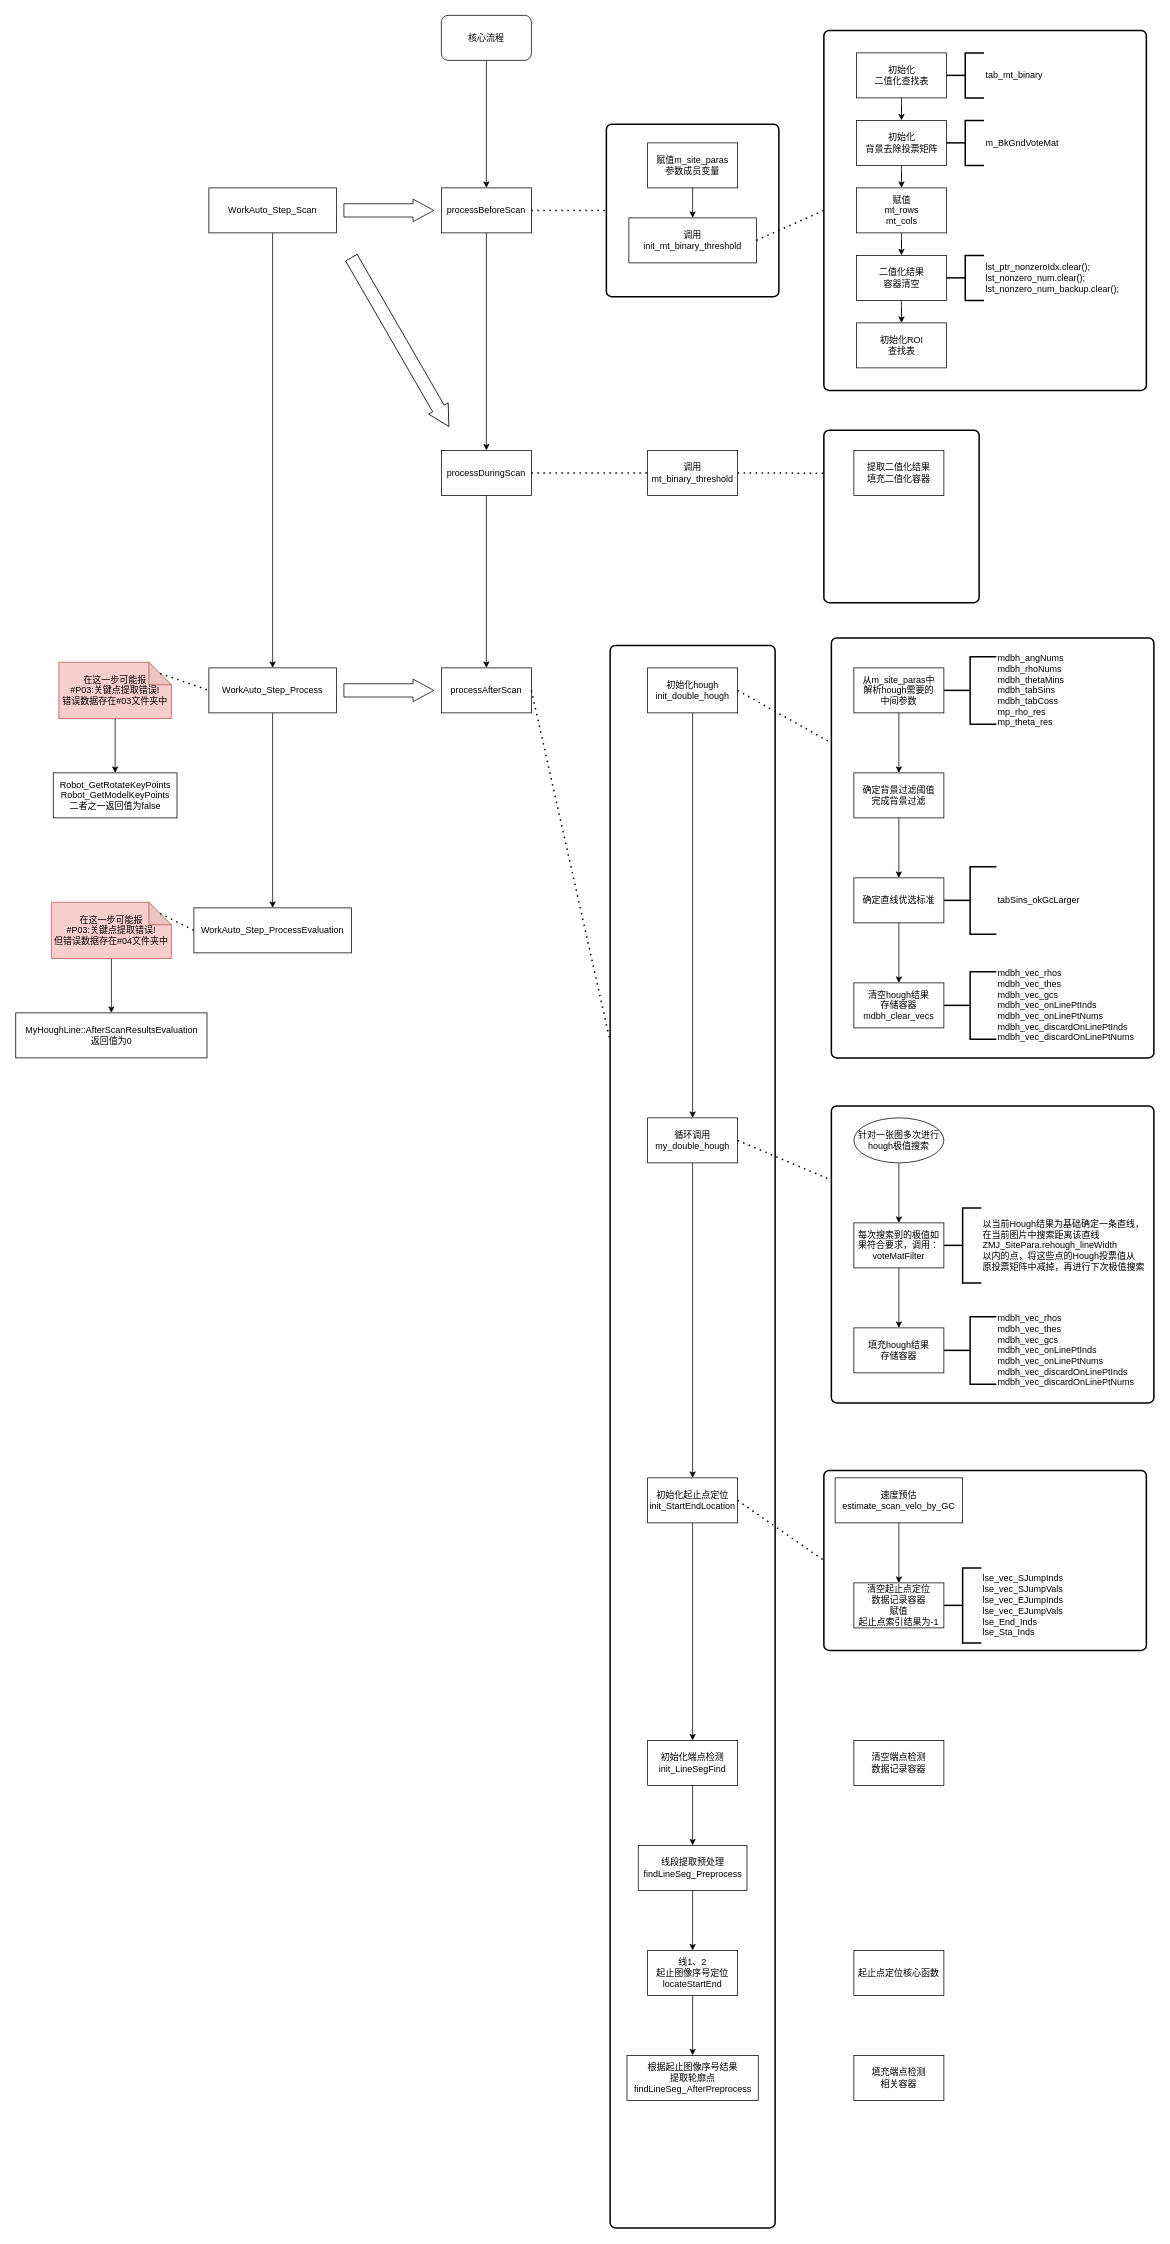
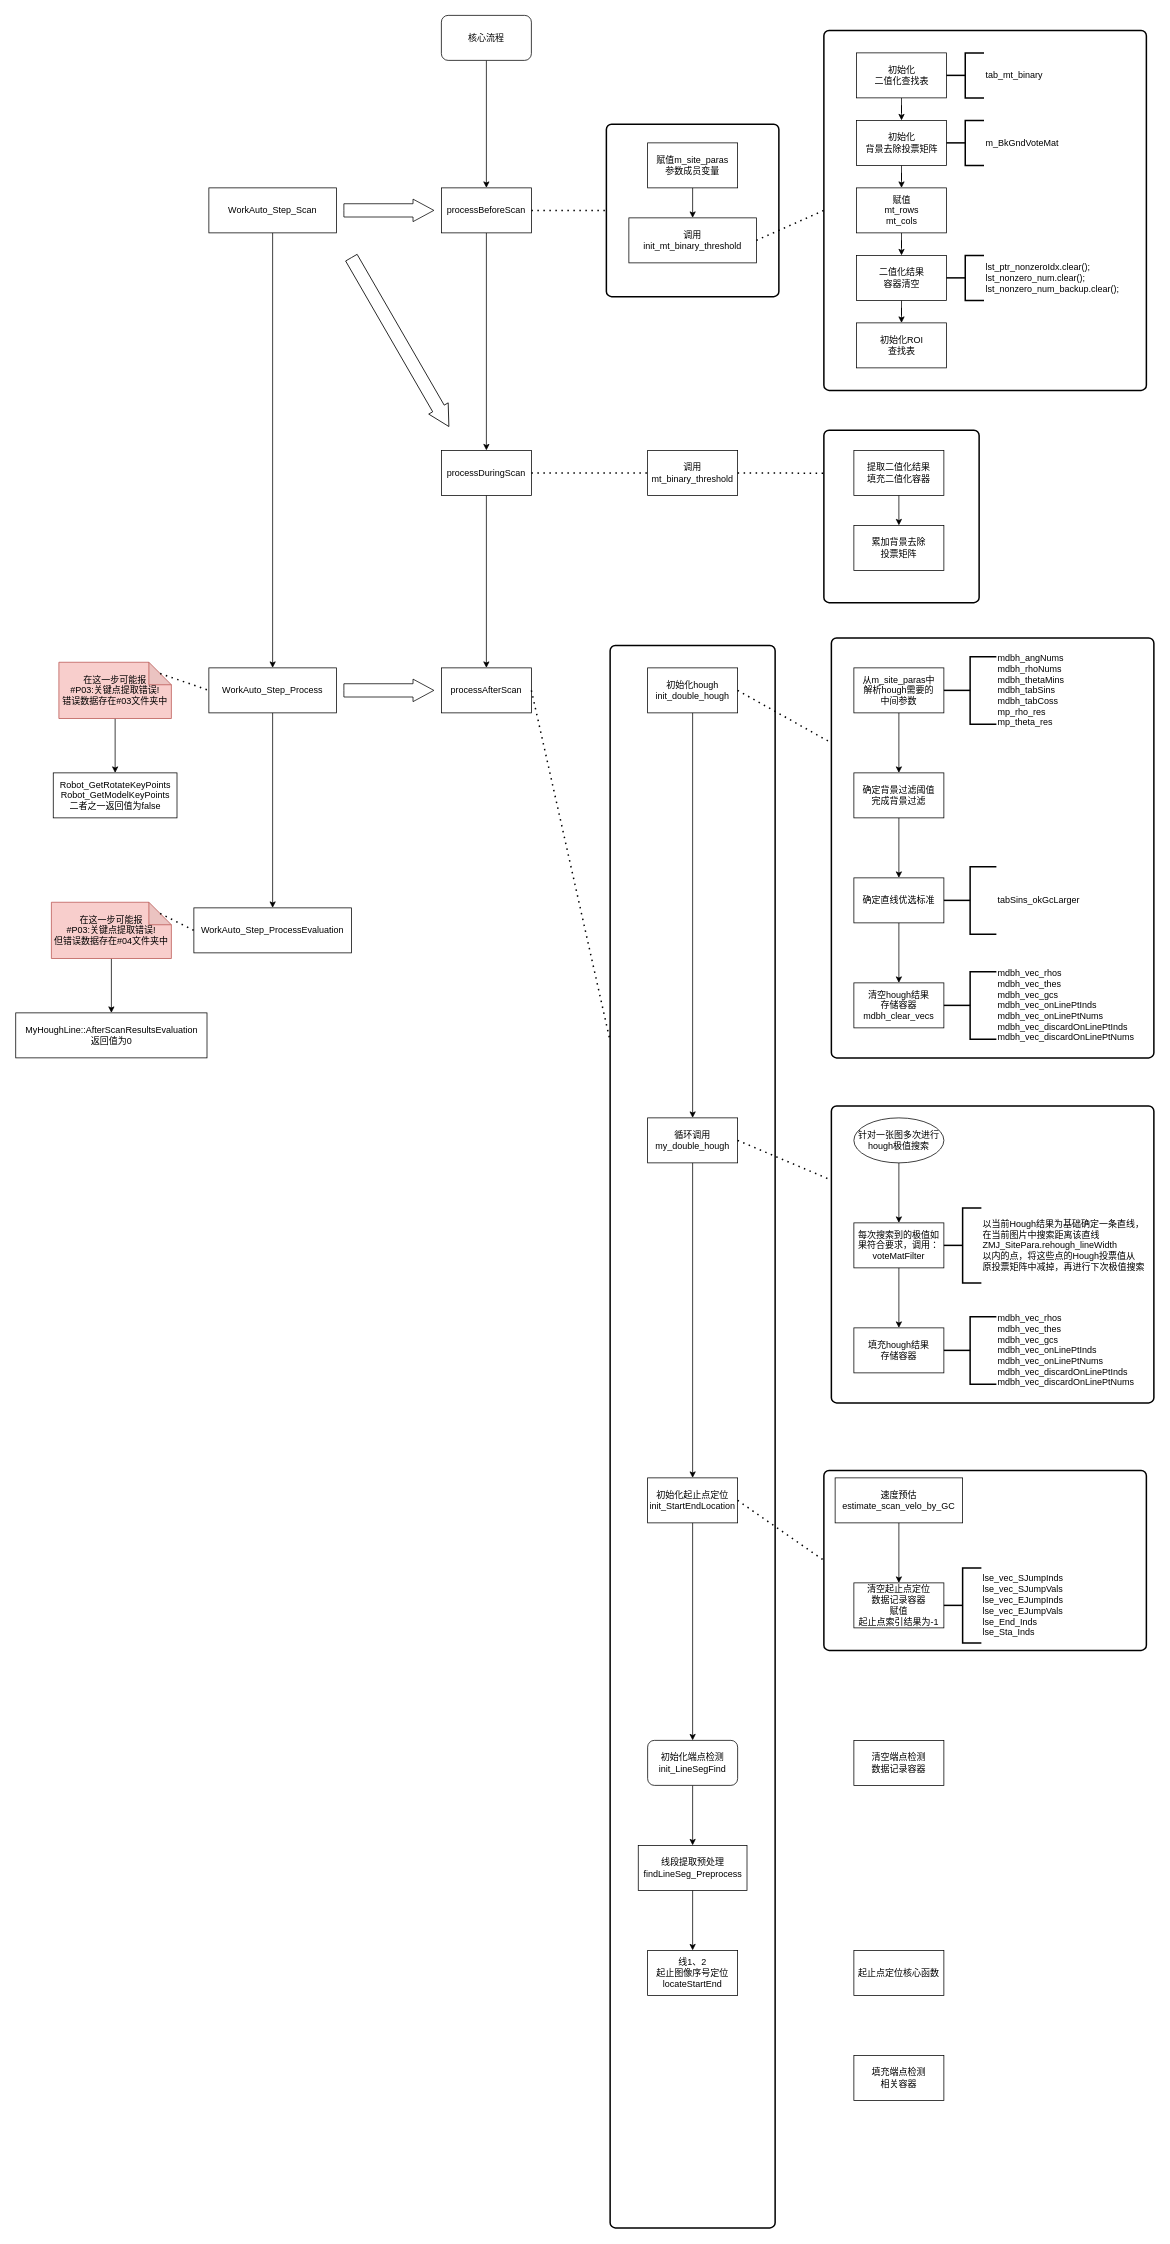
edge "提取二值化结果 填充二值化容器" -> "累加背景去除 投票矩阵": added
node "累加背景去除 投票矩阵": added
node "初始化端点检测 init_LineSegFind": shape rectangle -> rounded rectangle
edge "线1、2 起止图像序号定位 locateStartEnd" -> "根据起止图像序号结果 提取轮廓点 findLineSeg_AfterPreprocess": removed
node "根据起止图像序号结果 提取轮廓点 findLineSeg_AfterPreprocess": removed
